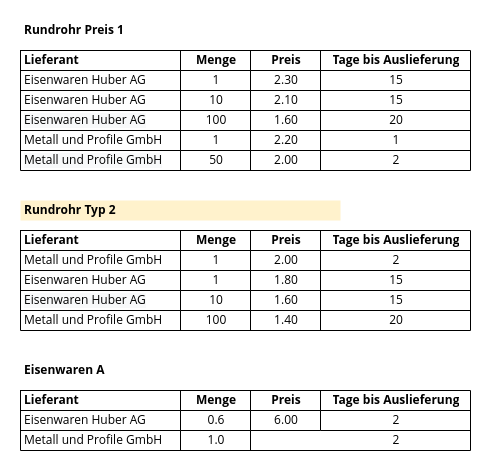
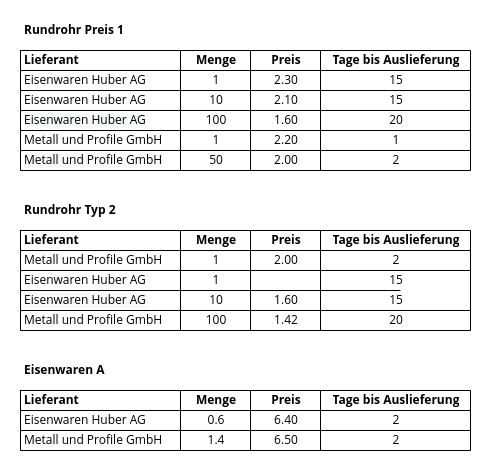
node "Rundrohr Typ 2": fillcolor #fff2cc -> #ffffff
node "1.80": removed
node "1.40": label "1.40" -> "1.42"
node "6.00": label "6.00" -> "6.40"
node "1.0": label "1.0" -> "1.4"
node "6.50": added
